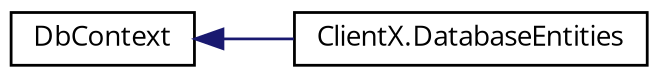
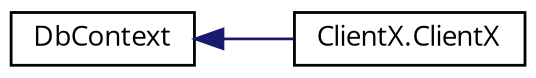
node "ClientX.DatabaseEntities": label "ClientX.DatabaseEntities" -> "ClientX.ClientX"
